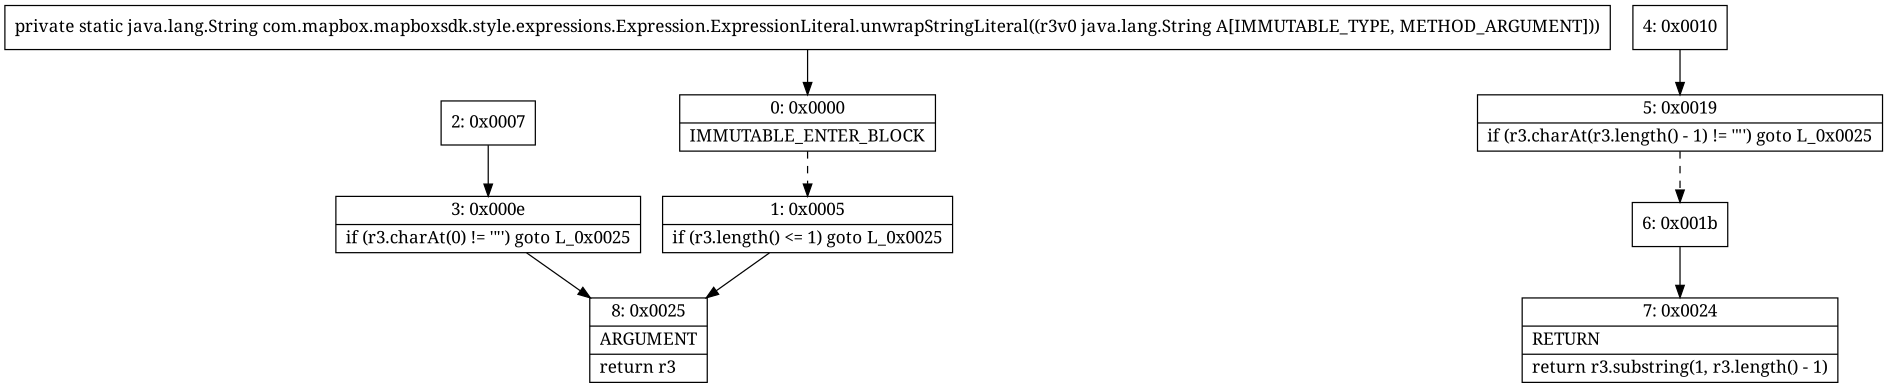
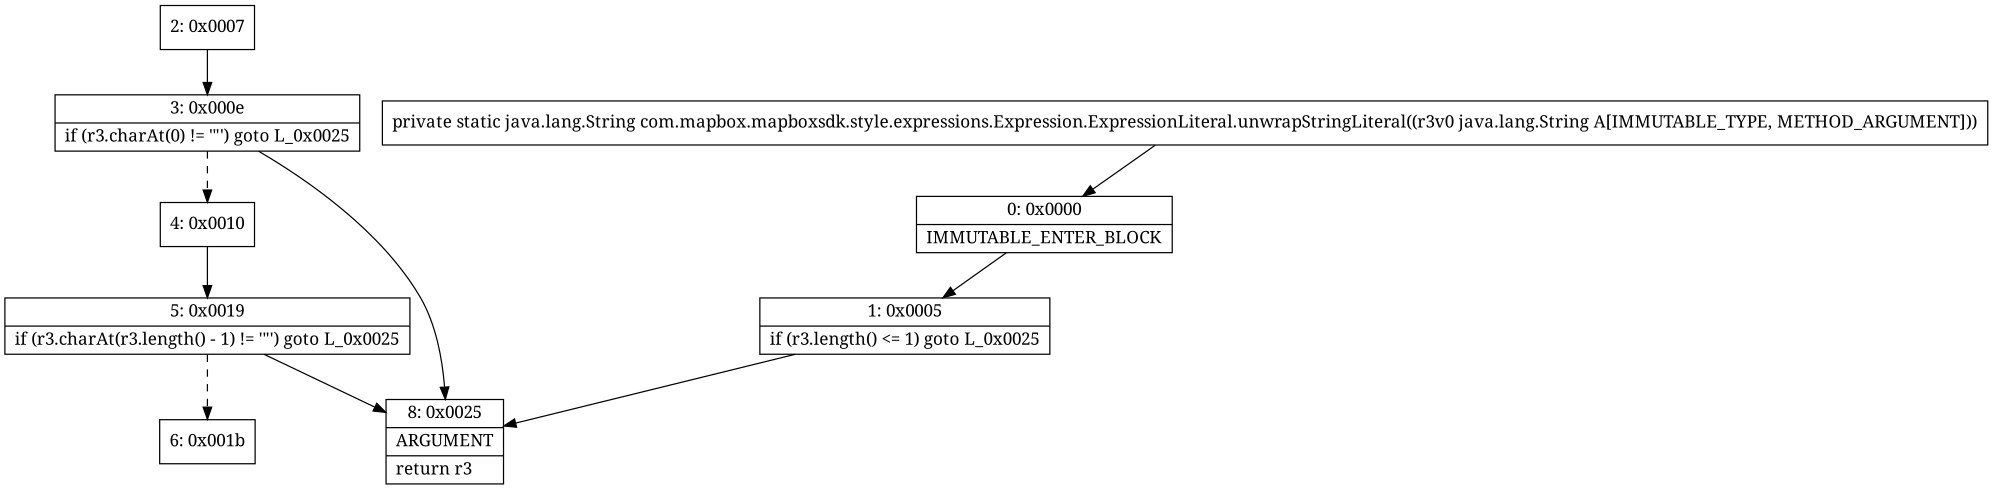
edge "0: 0x0000" -> "1: 0x0005": style dashed -> solid
edge "3: 0x000e" -> "4: 0x0010": added
node "7: 0x0024": removed
edge "5: 0x0019" -> "8: 0x0025": added
